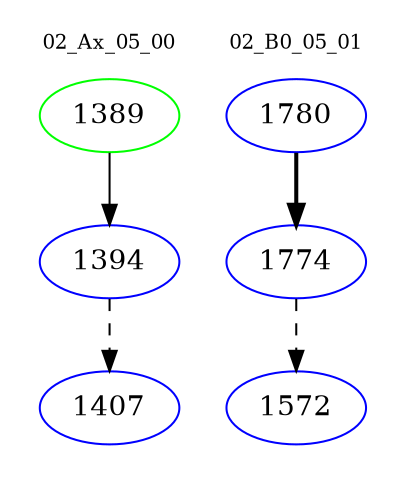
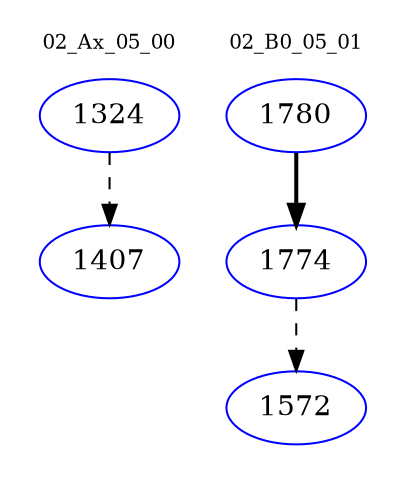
node "1389": removed
node "1394": label "1394" -> "1324"
